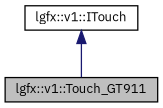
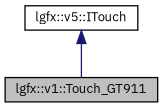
node "lgfx::v1::ITouch": label "lgfx::v1::ITouch" -> "lgfx::v5::ITouch"
